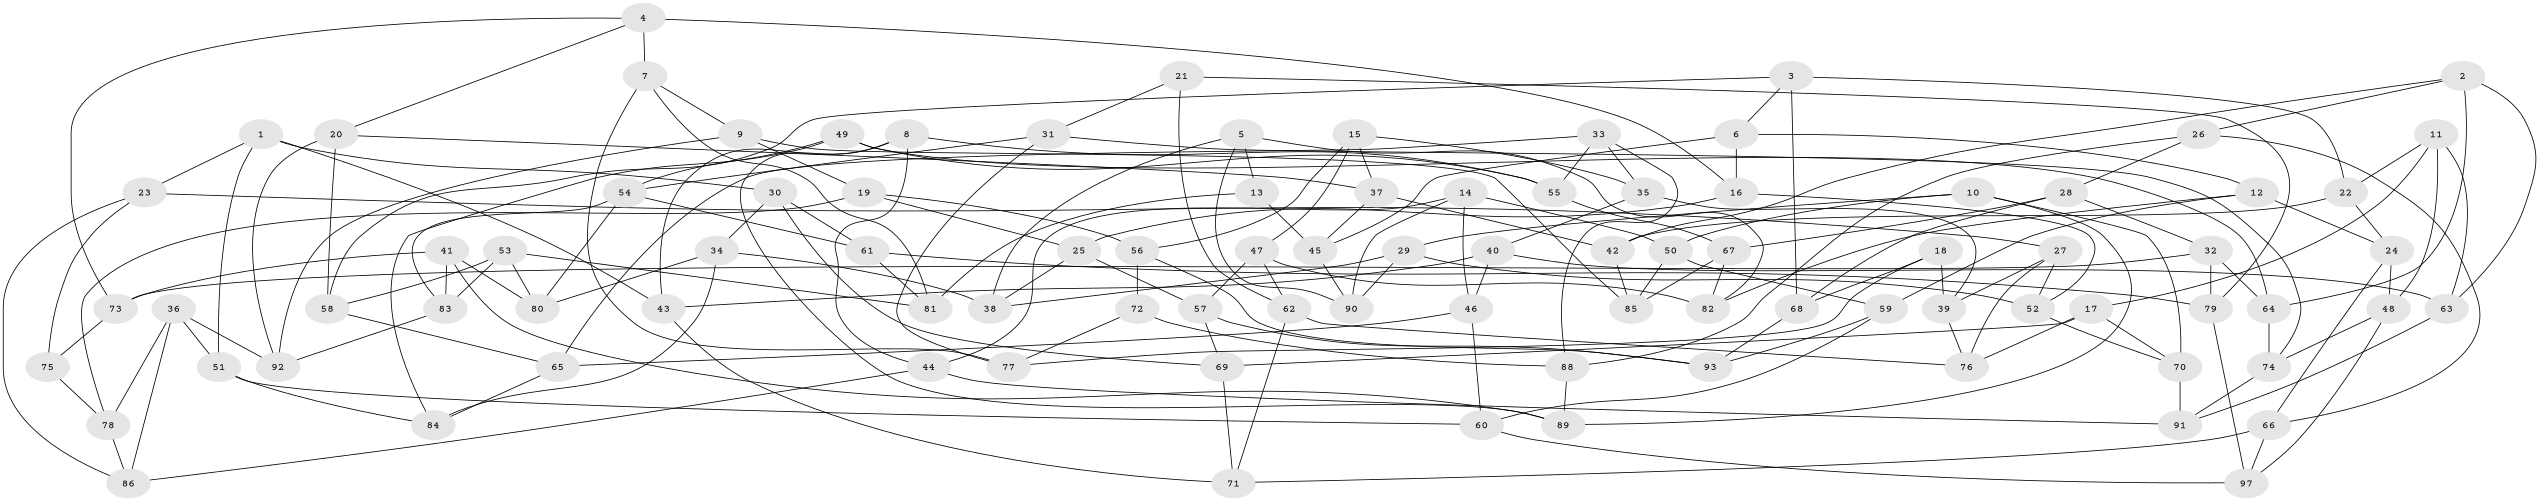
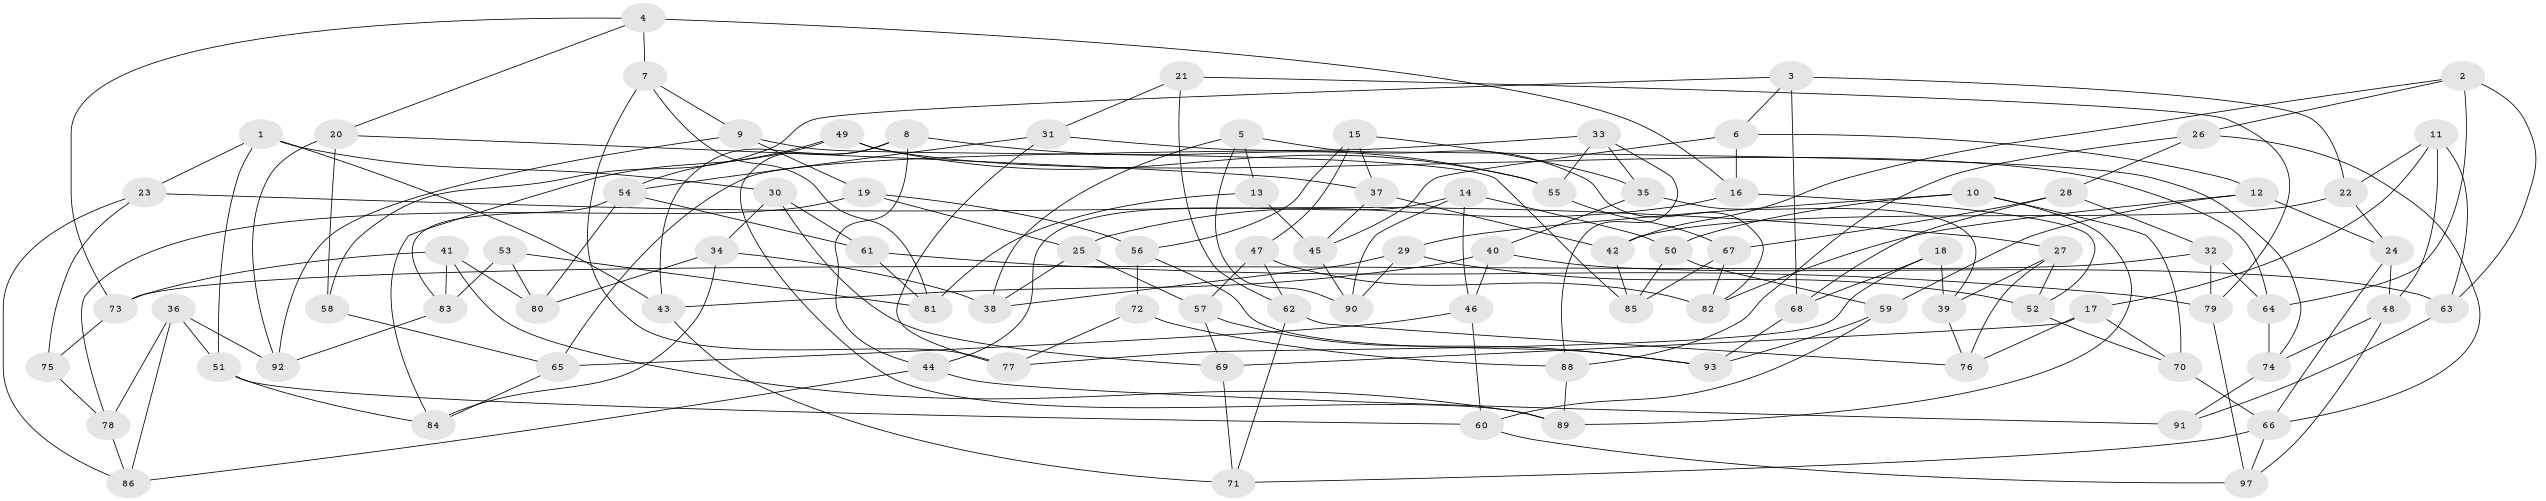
edge "53" -- "58": removed
edge "70" -- "91": now "70" -- "66"
